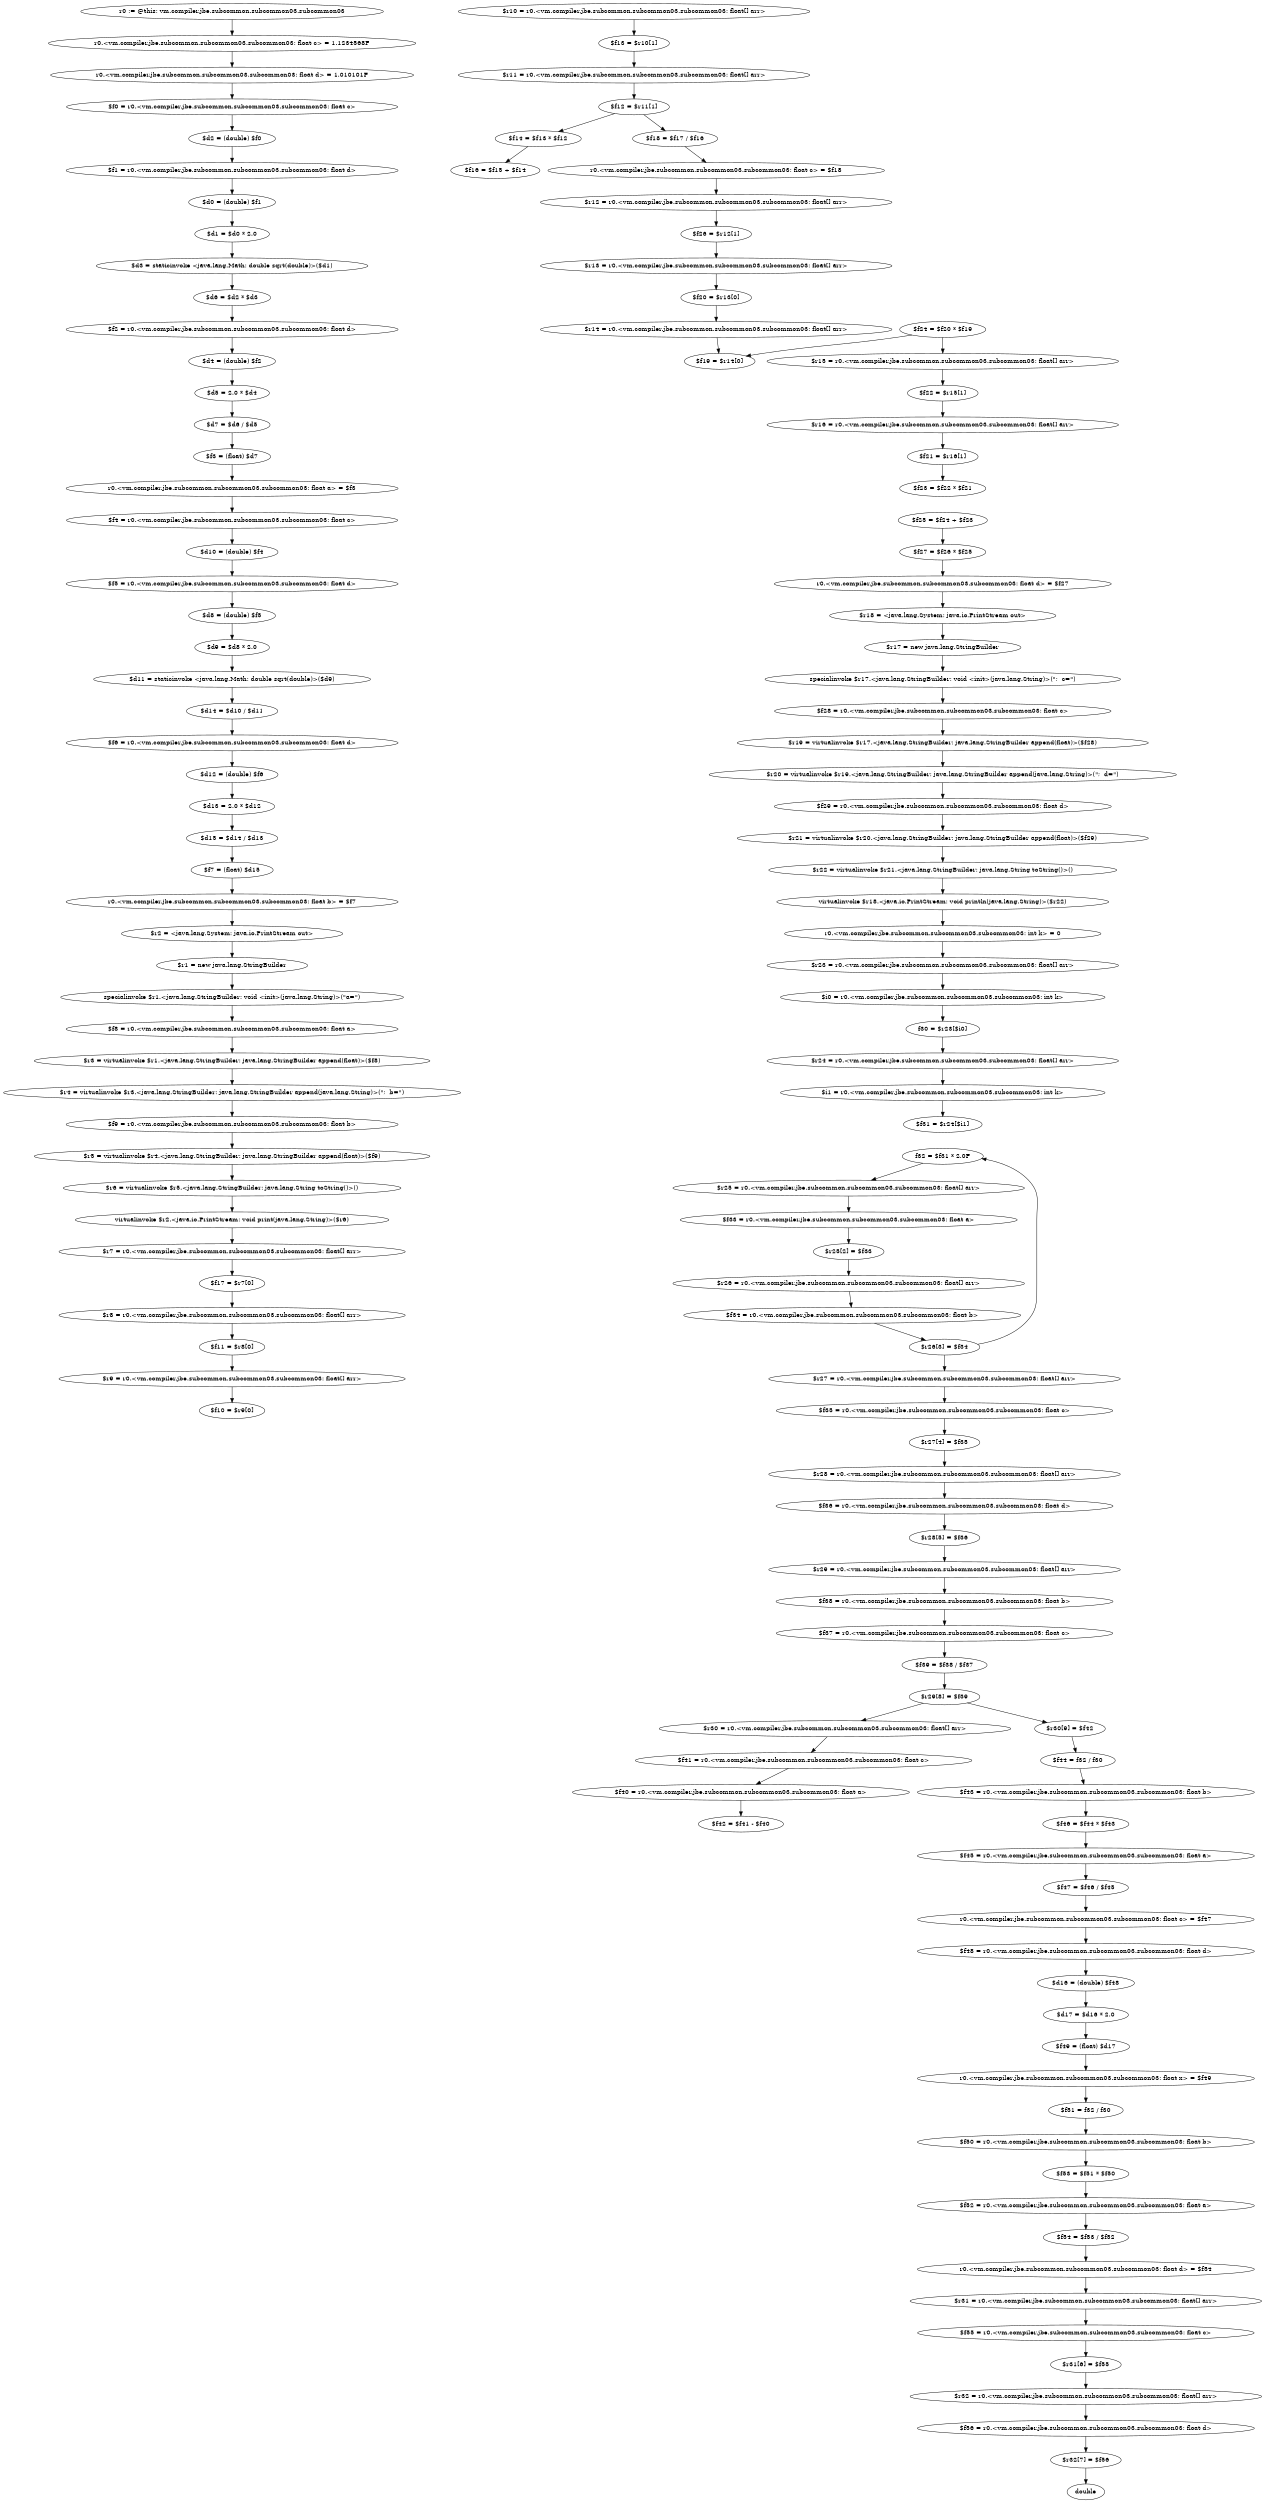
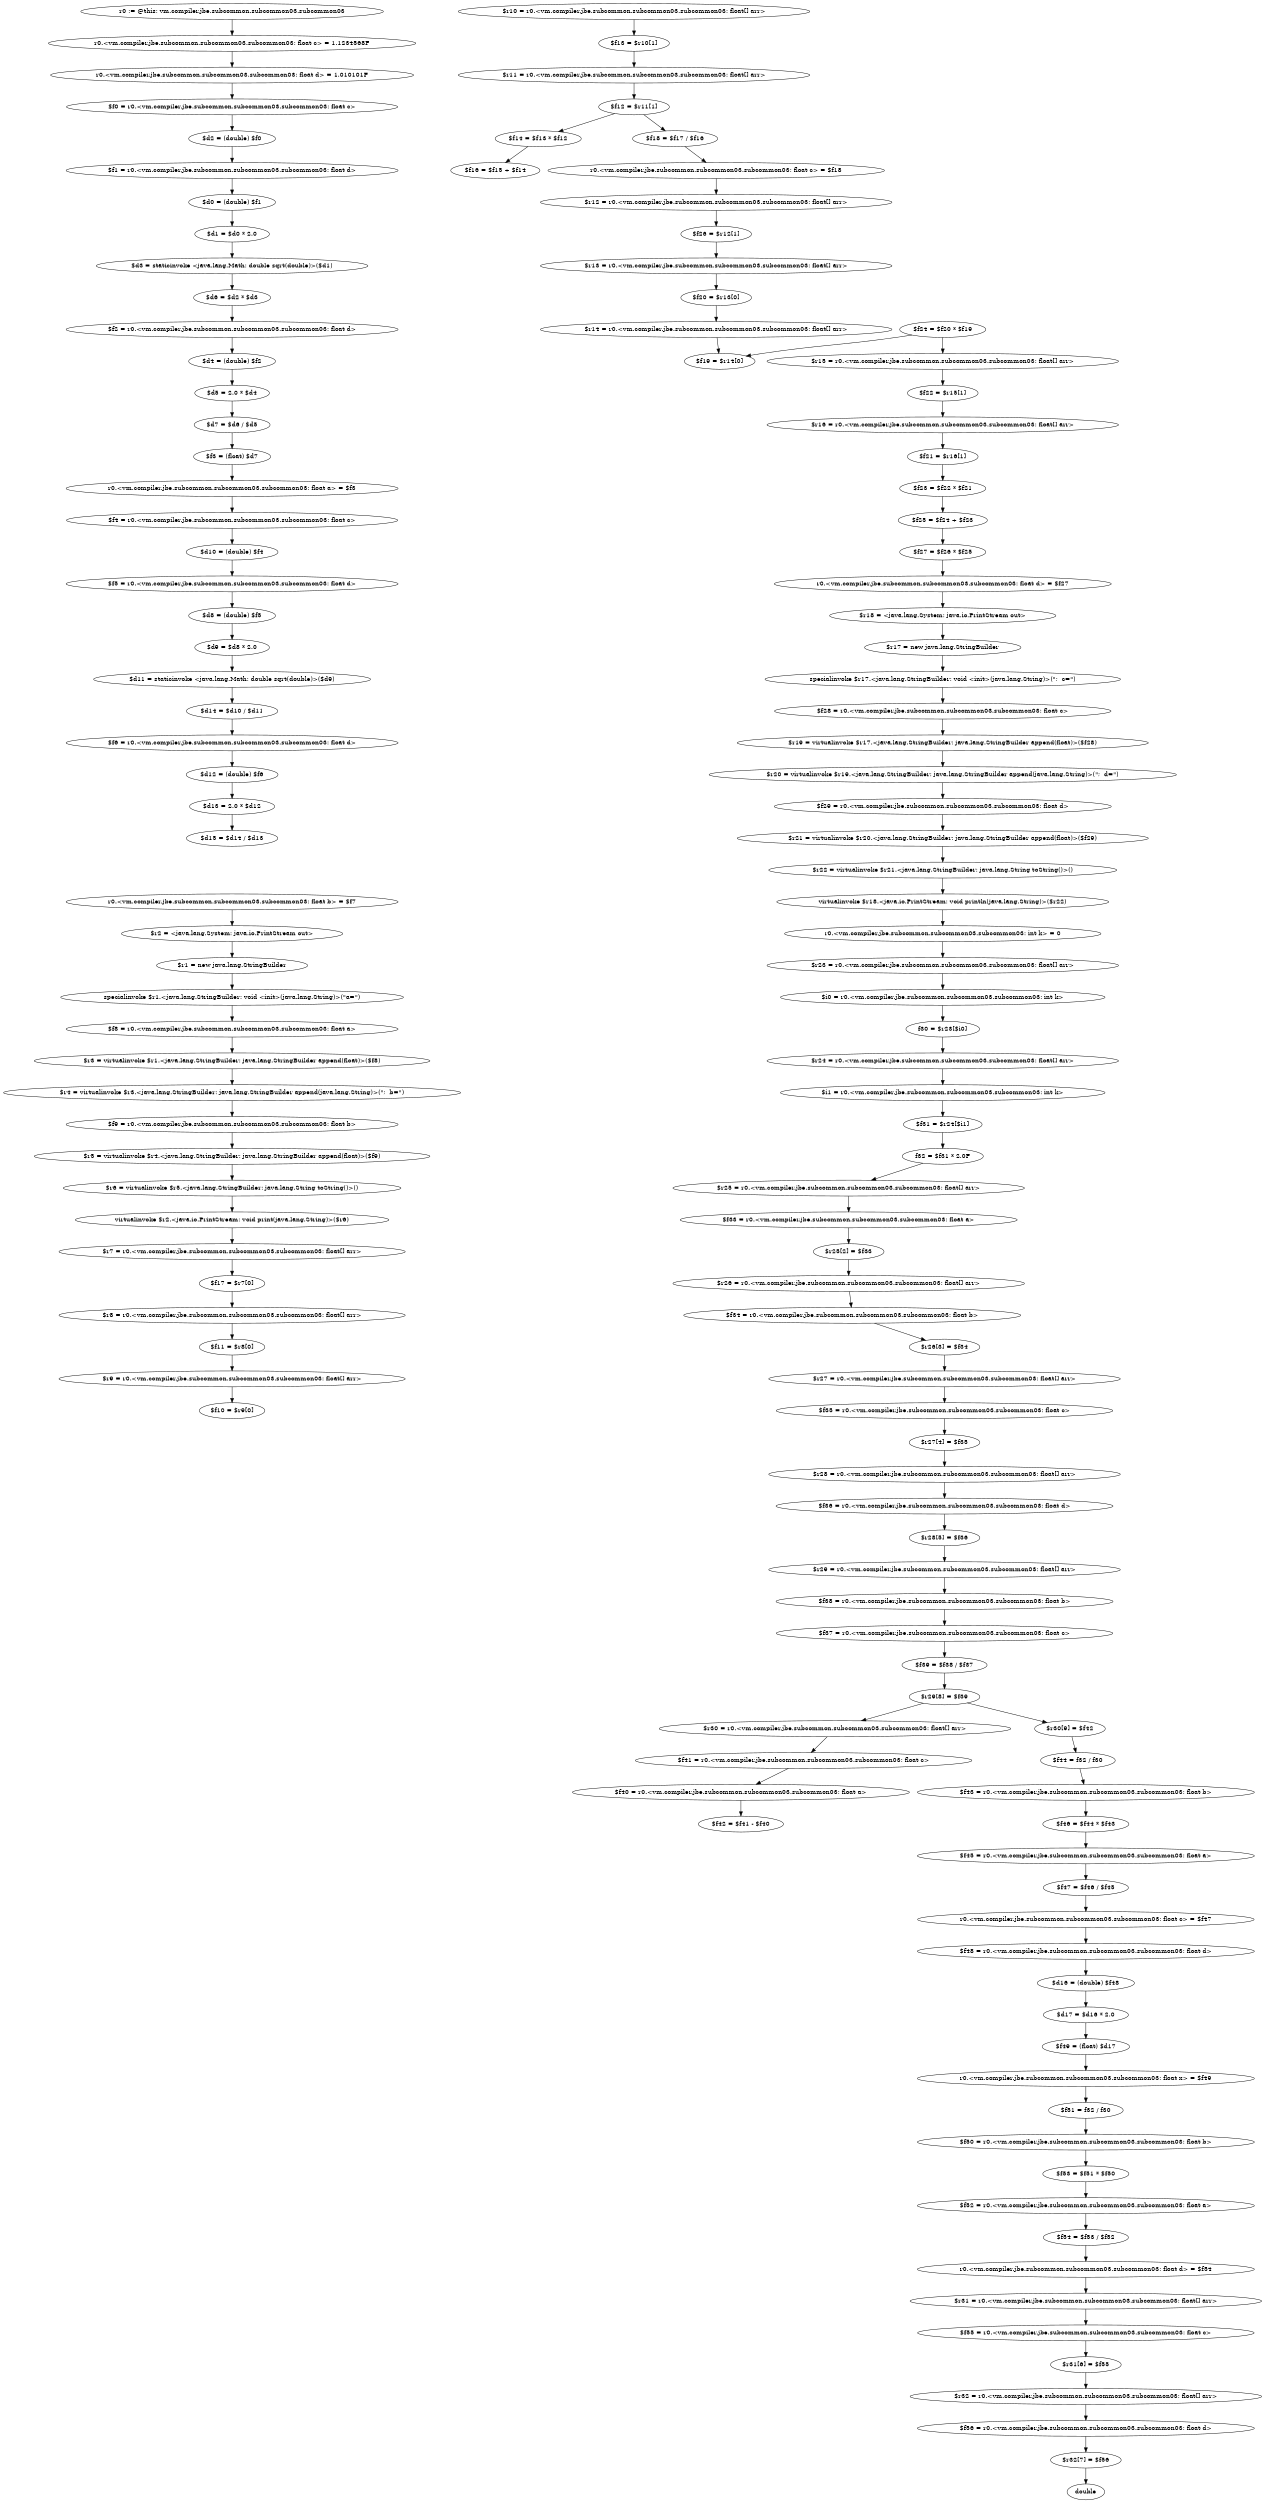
edge "$f23 = $f22 * $f21" -> "$f25 = $f24 + $f23": added
node "$f7 = (float) $d15": removed
edge "$r26[3] = $f34" -> "f32 = $f31 * 2.0F": now "$f31 = $r24[$i1]" -> "f32 = $f31 * 2.0F"
